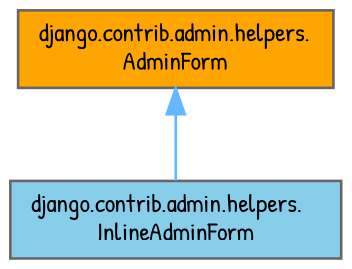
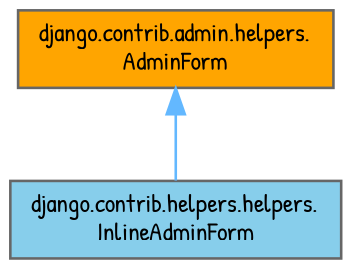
node "django.contrib.admin.helpers. InlineAdminForm": label "django.contrib.admin.helpers. InlineAdminForm" -> "django.contrib.helpers.helpers. InlineAdminForm"
